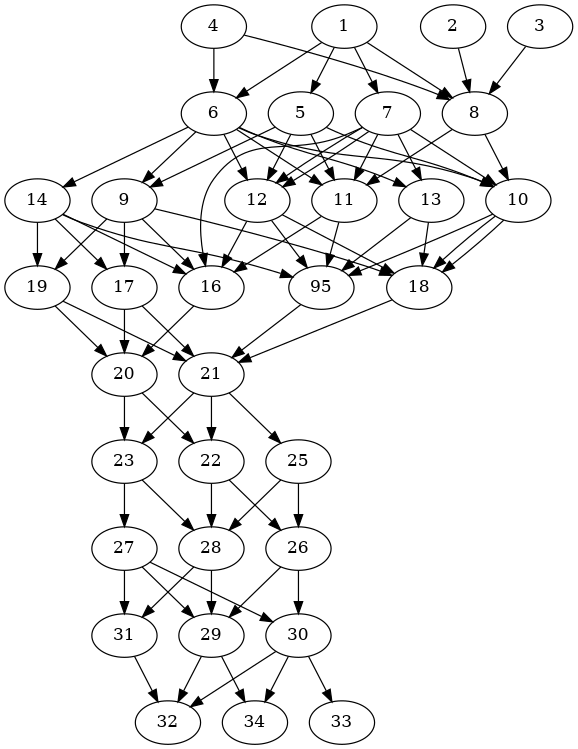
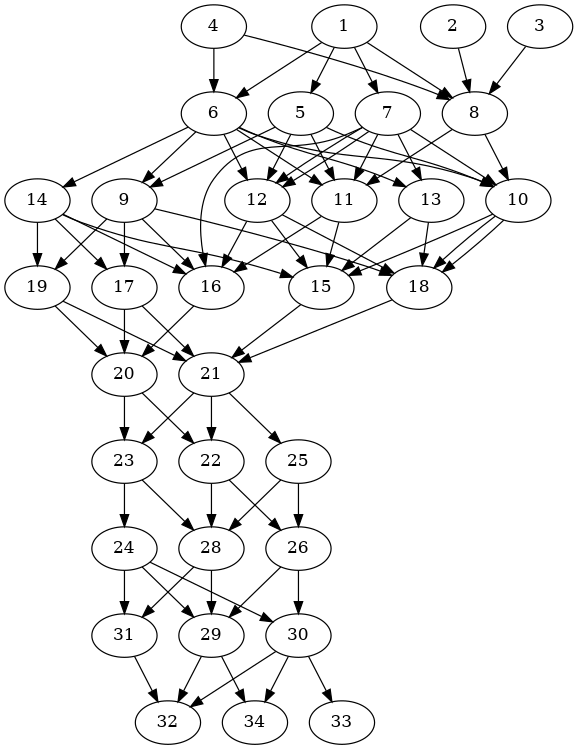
node "95": label "95" -> "15"
node "27": label "27" -> "24"
